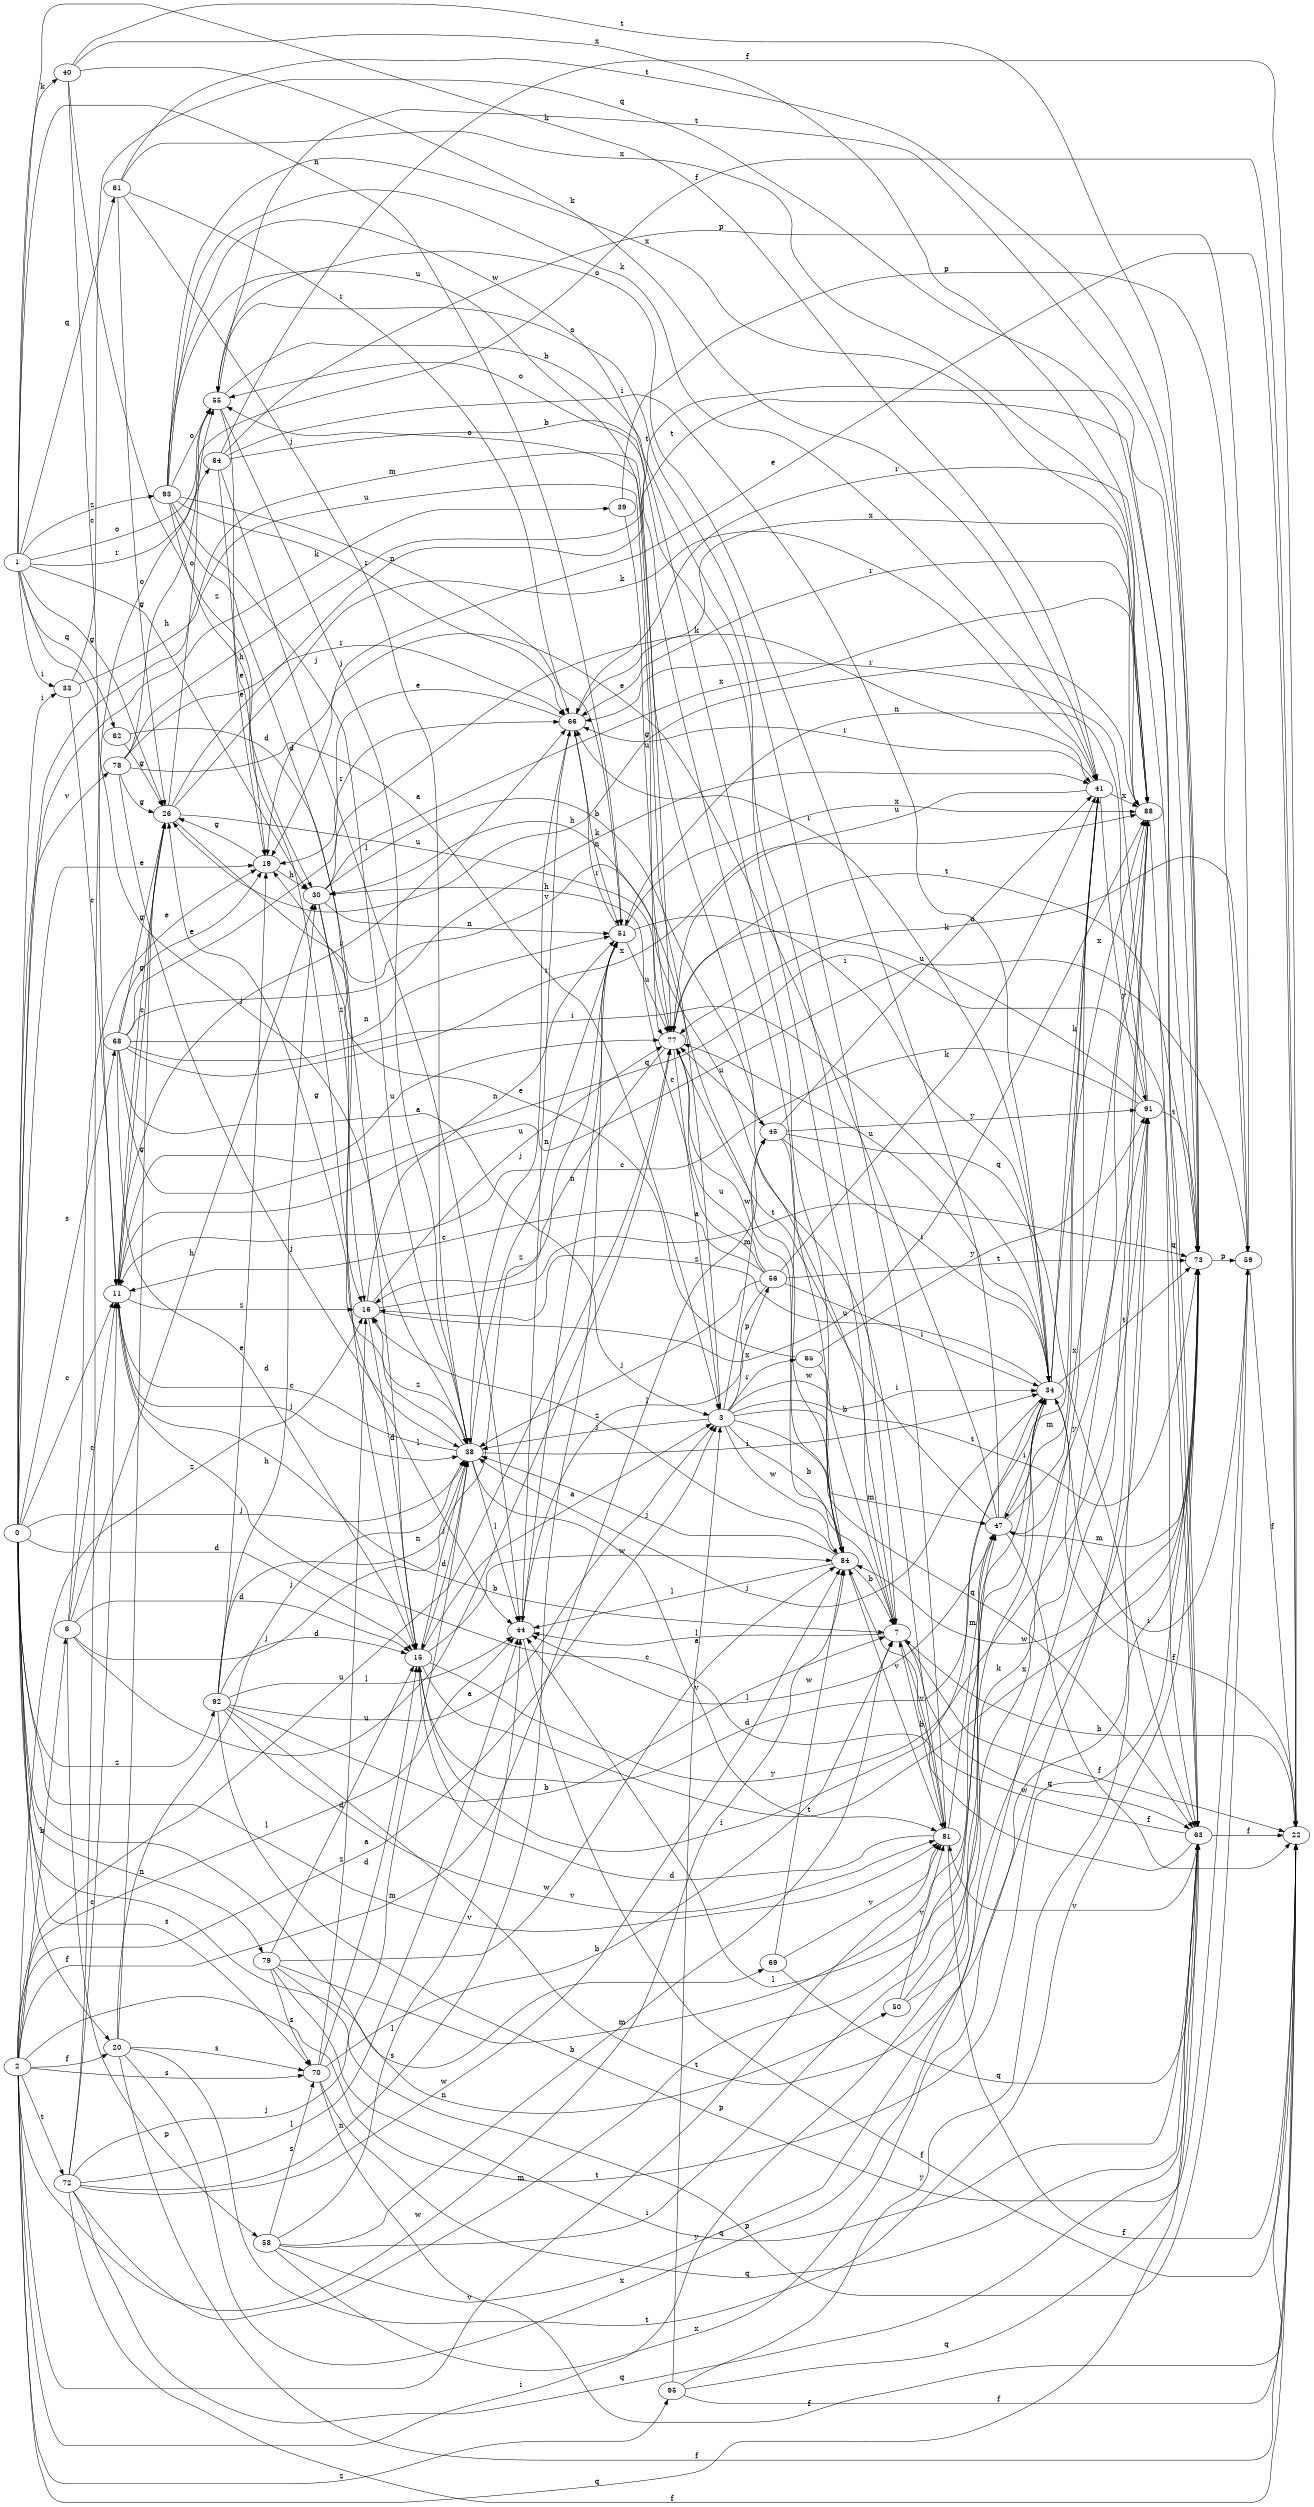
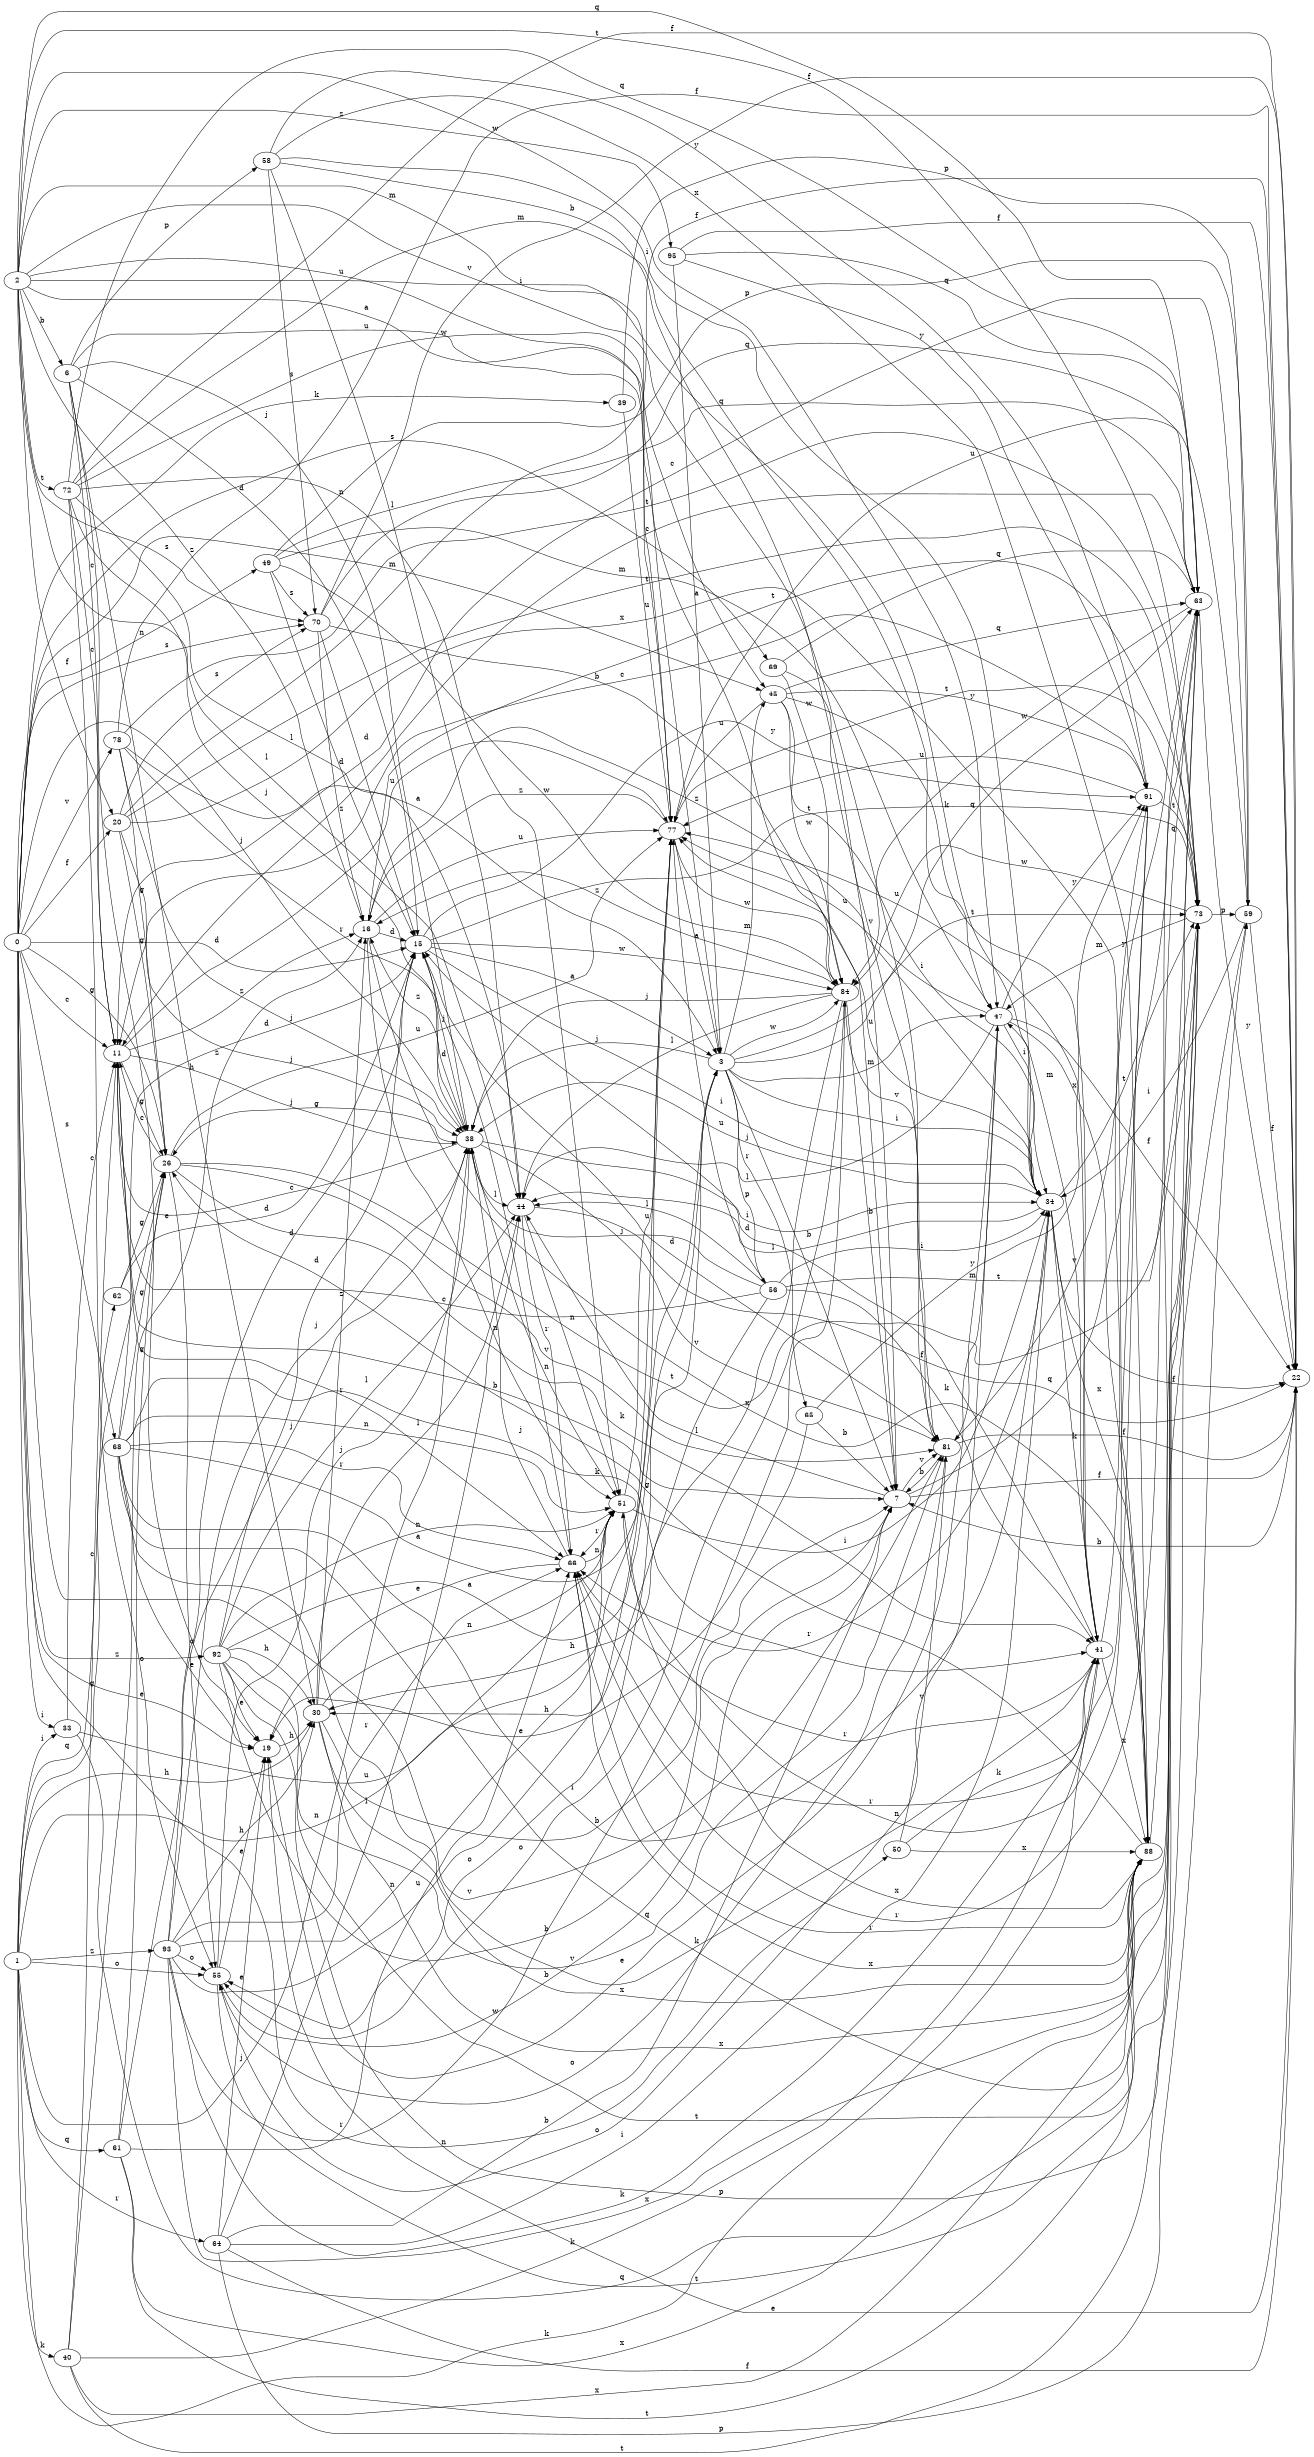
edge "19" -> "26": now "0" -> "26"
edge "63" -> "22": label "f" -> "y"
node "79": label "79" -> "49"
edge "2" -> "84": now "2" -> "47"
